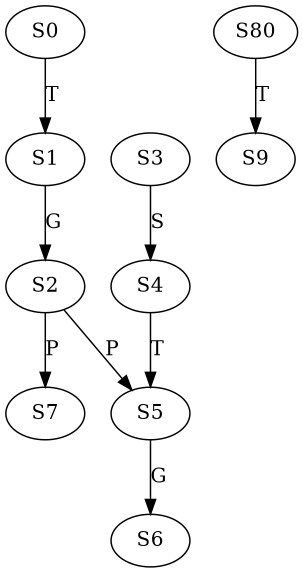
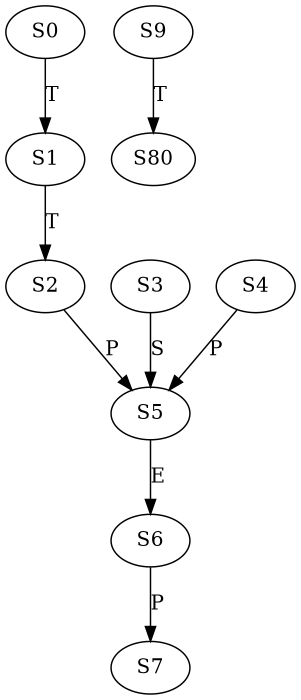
edge "S80" -> "S9": reversed
edge "S3" -> "S4": now "S3" -> "S5"
edge "S1" -> "S2": label "G" -> "T"
edge "S2" -> "S7": now "S6" -> "S7"
edge "S4" -> "S5": label "T" -> "P"
edge "S5" -> "S6": label "G" -> "E"
